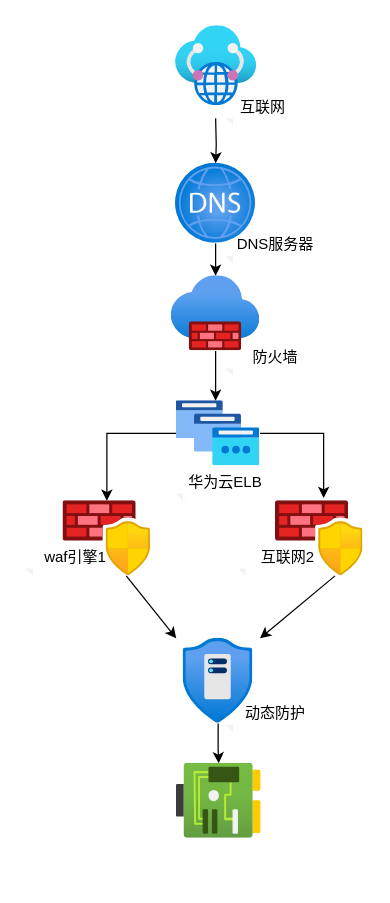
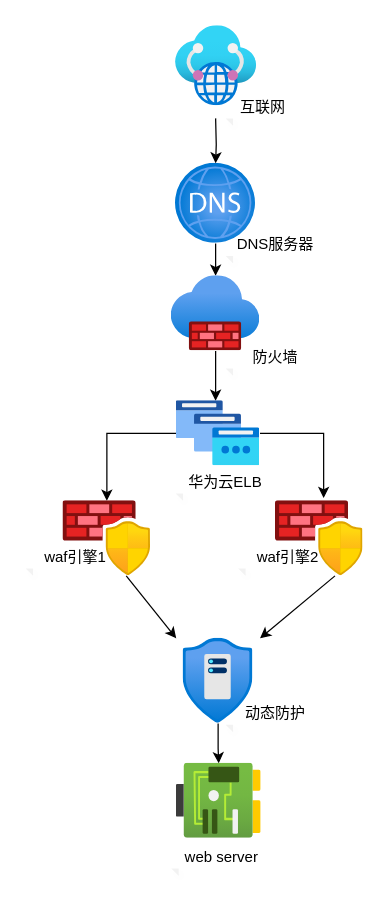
node "互联网2": label "互联网2" -> "waf引擎2"
node "web server": added
